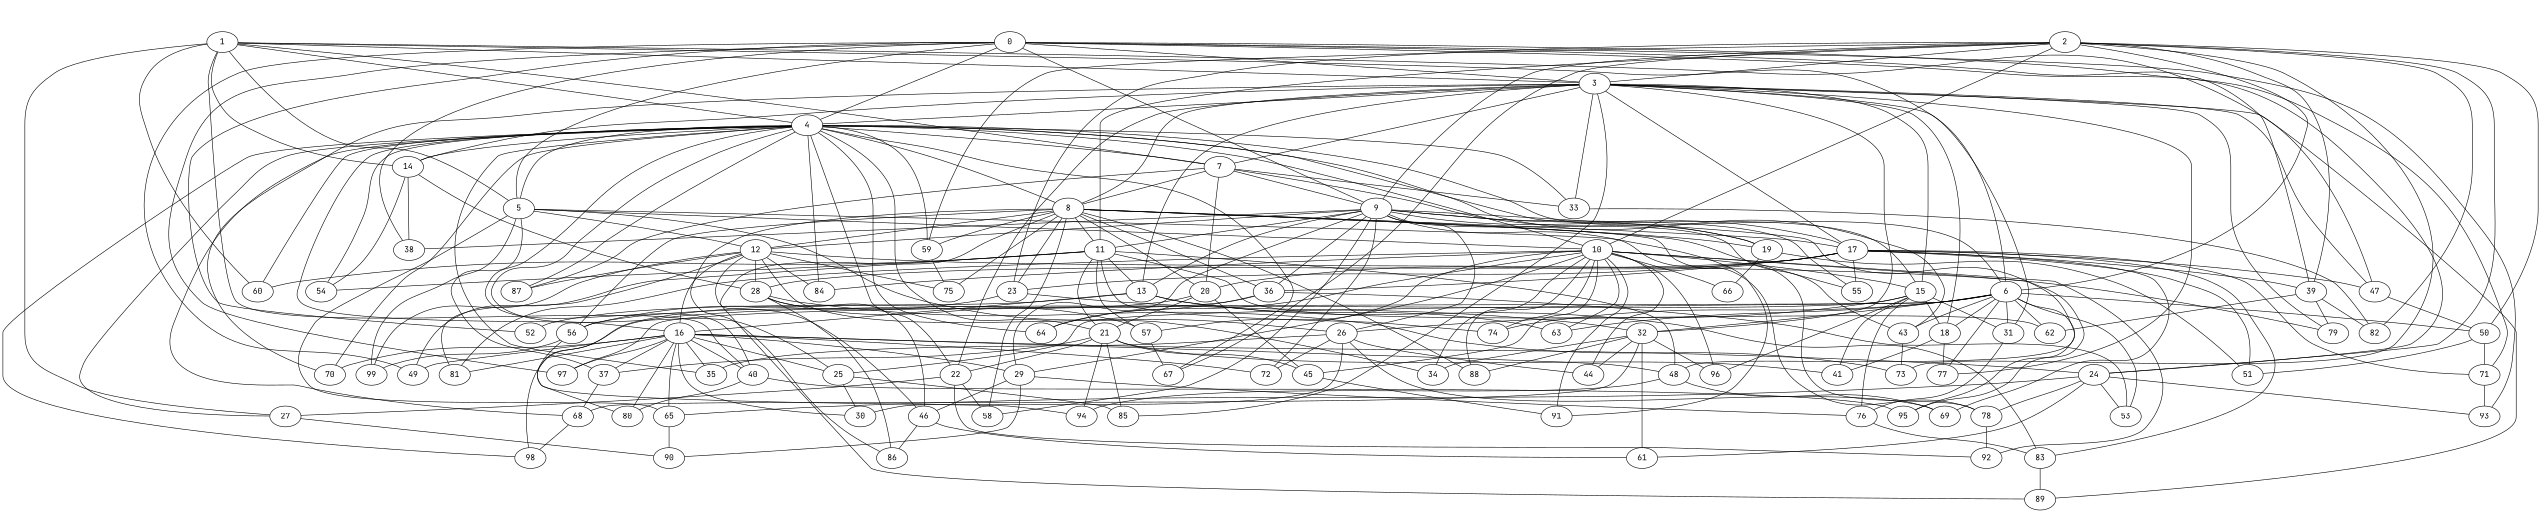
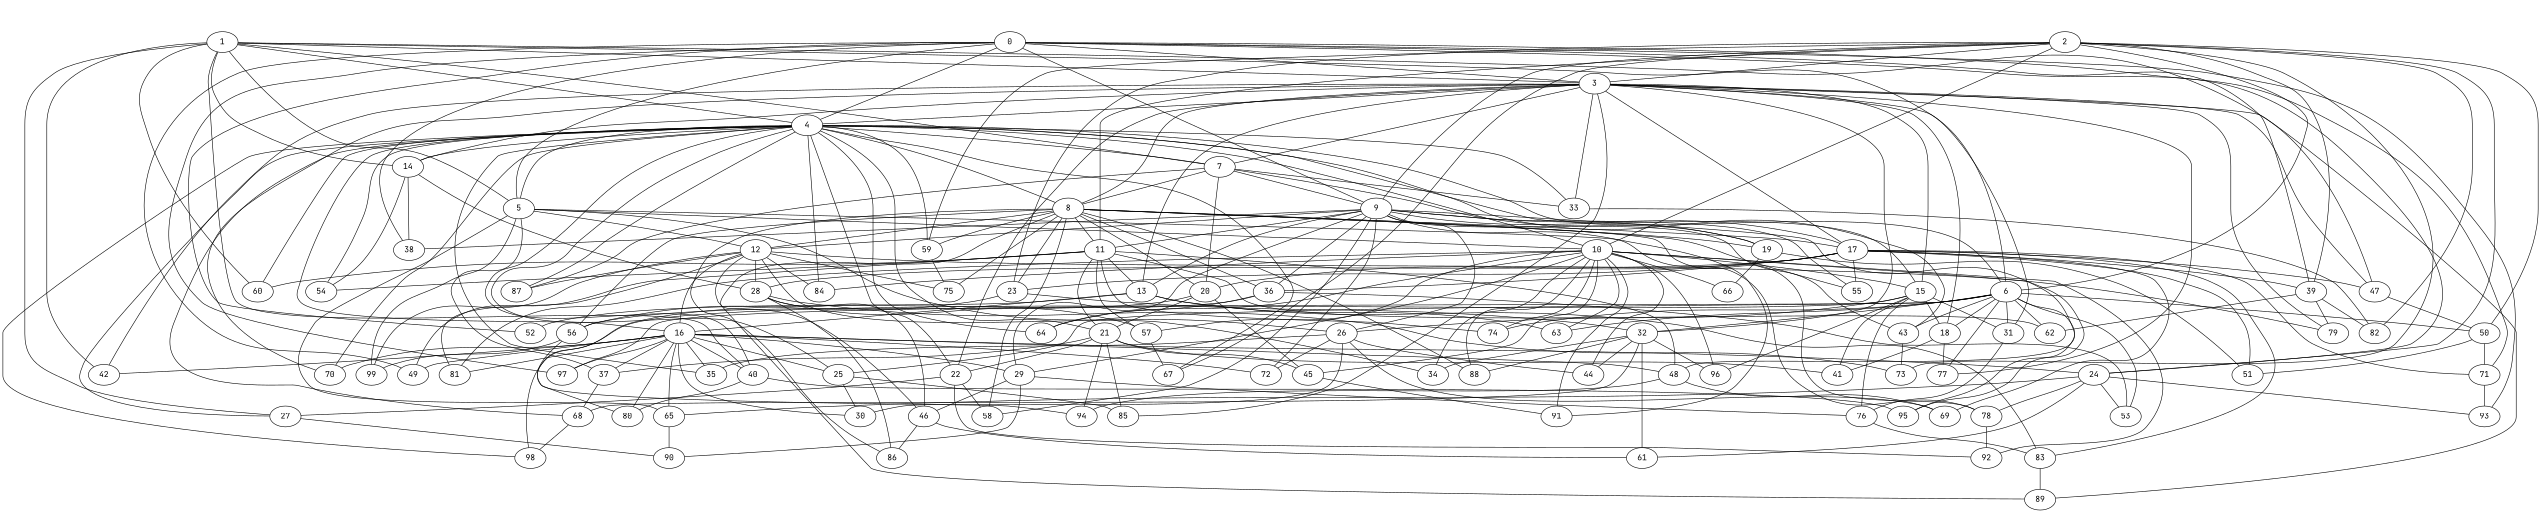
node "42": added
